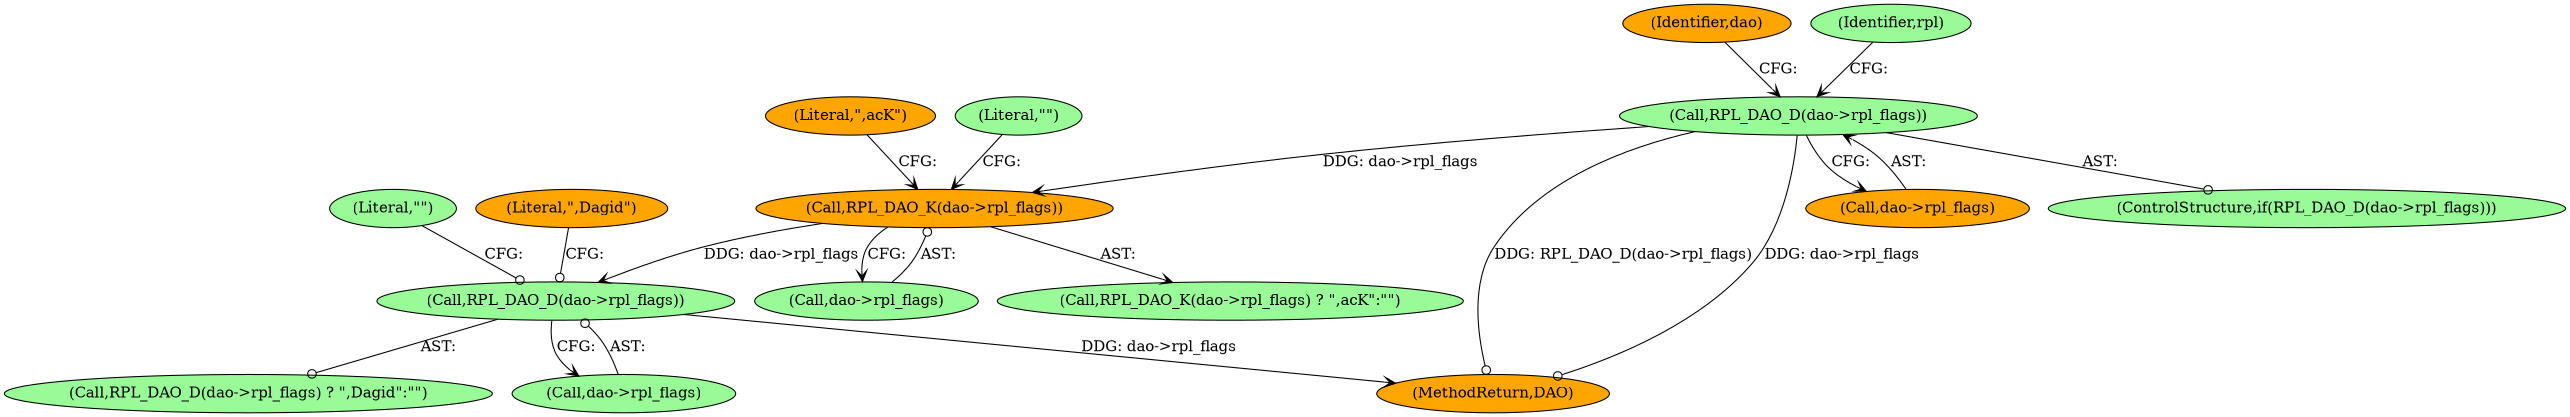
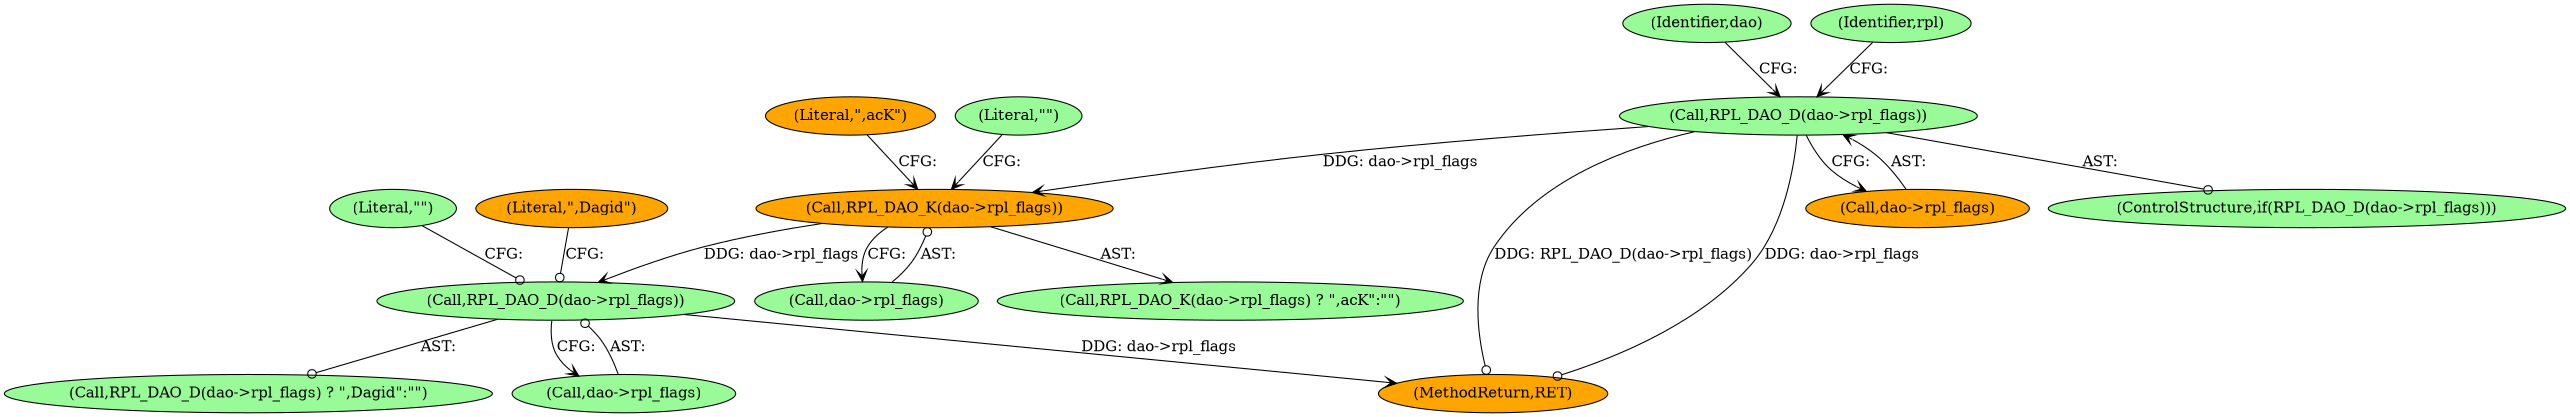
node "(Identifier,dao)": fillcolor orange -> palegreen
node "(MethodReturn,DAO)": label "(MethodReturn,DAO)" -> "(MethodReturn,RET)"
